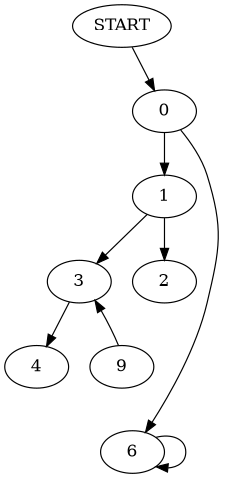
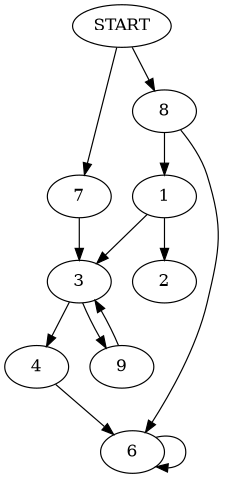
node "0": label "0" -> "8"
node "7": added
edge "3" -> "9": added
edge "4" -> "6": added
